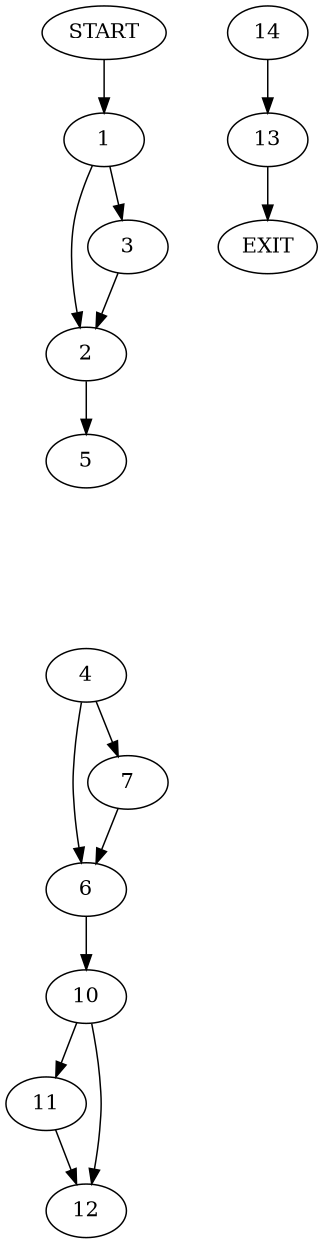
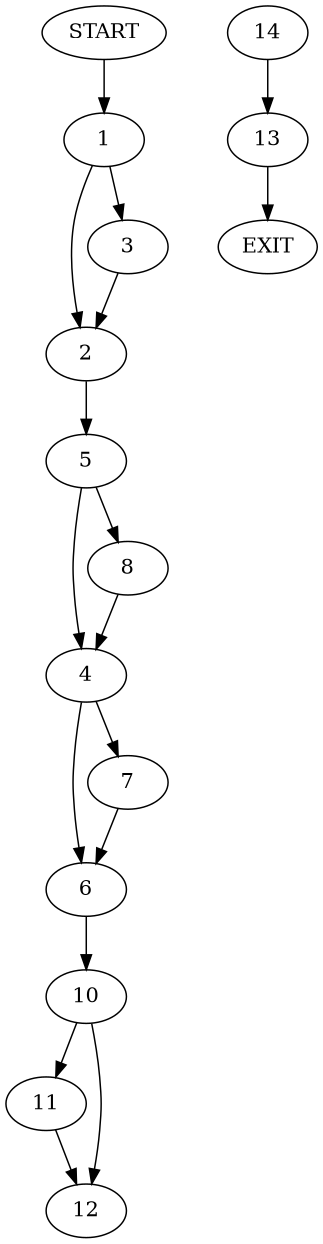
edge "5" -> "4": added
node "8": added
